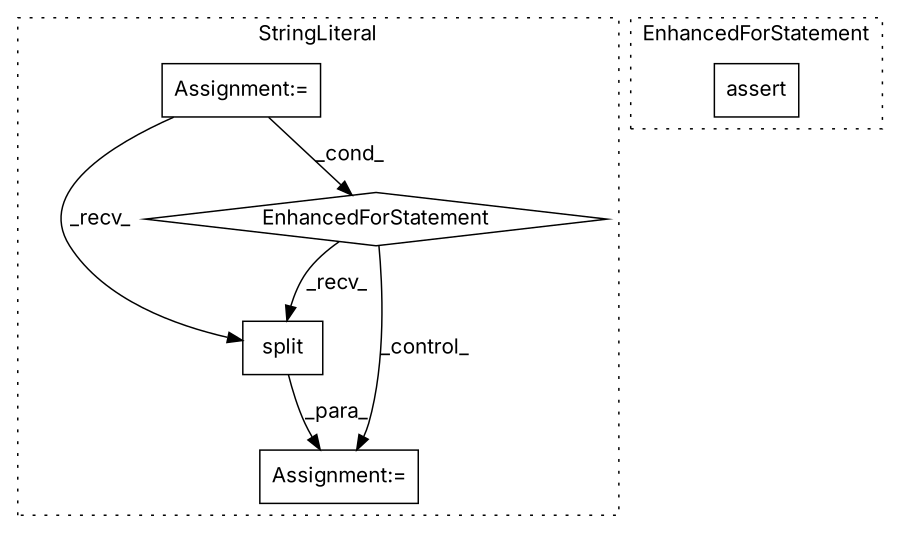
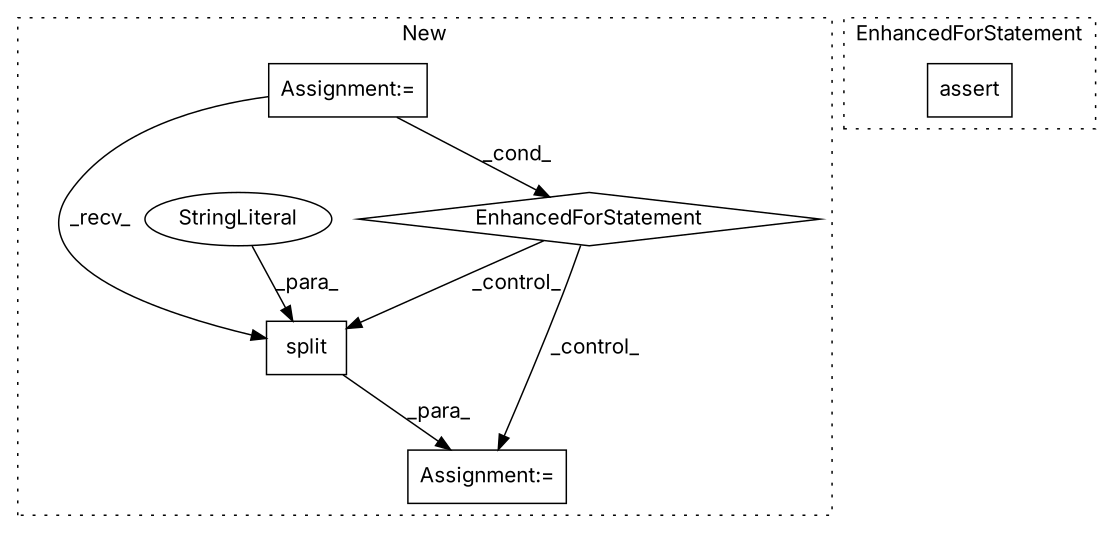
cluster "StringLiteral": label "StringLiteral" -> "New"
node "StringLiteral": added
edge "EnhancedForStatement" -> "split": label "_recv_" -> "_control_"
